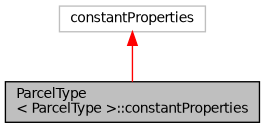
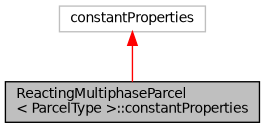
node "ParcelType < ParcelType >::constantProperties": label "ParcelType < ParcelType >::constantProperties" -> "ReactingMultiphaseParcel < ParcelType >::constantProperties"
